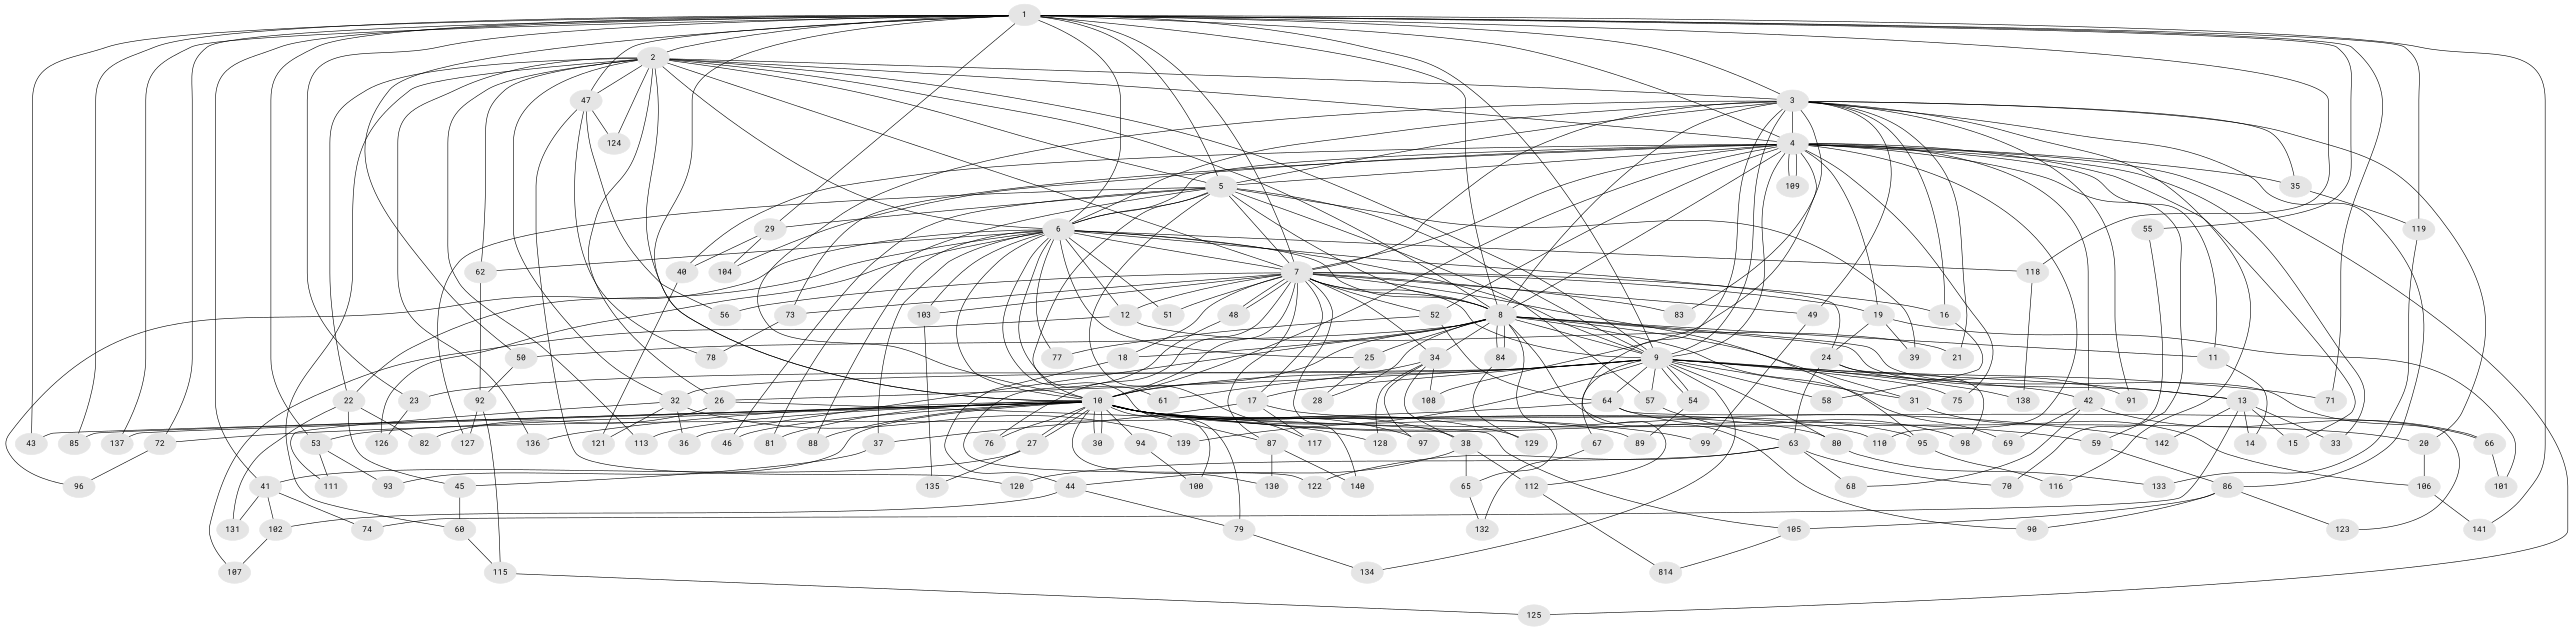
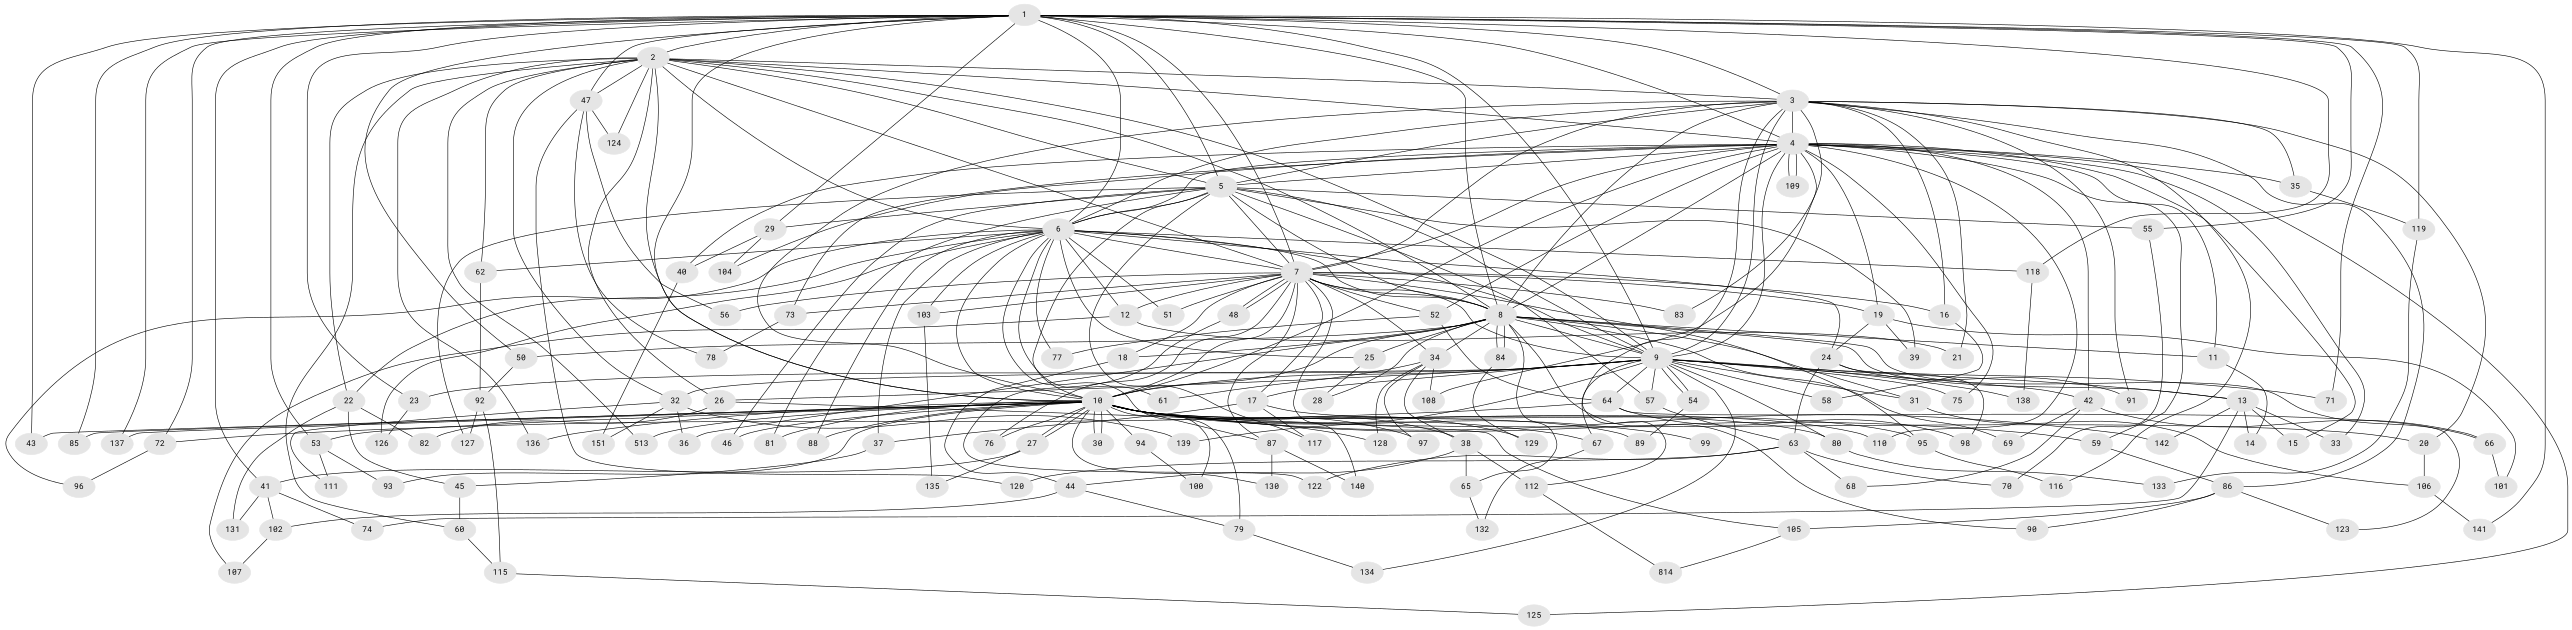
edge "5" -- "55": added
node "49": removed
edge "10" -- "67": added
node "121": label "121" -> "151"
node "113": label "113" -> "513"
